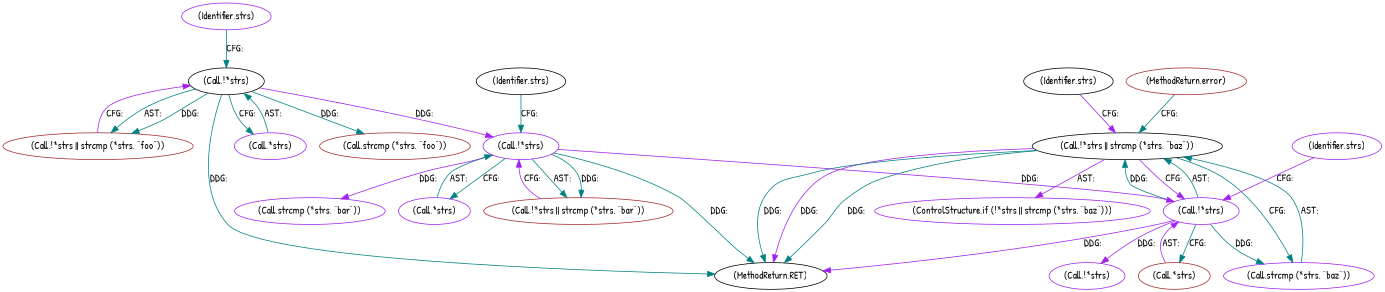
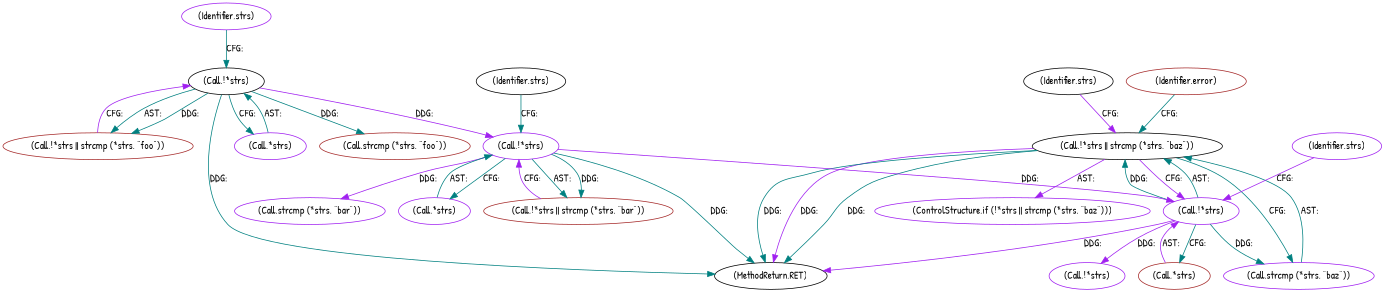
node "(MethodReturn,error)": label "(MethodReturn,error)" -> "(Identifier,error)"
